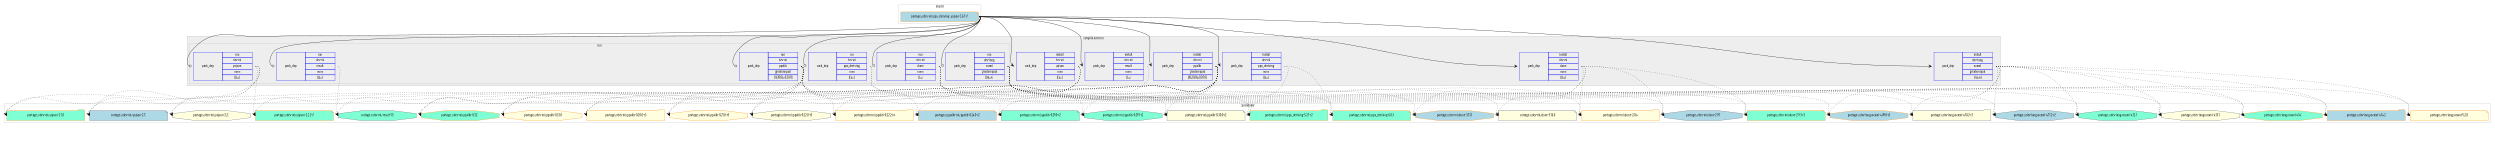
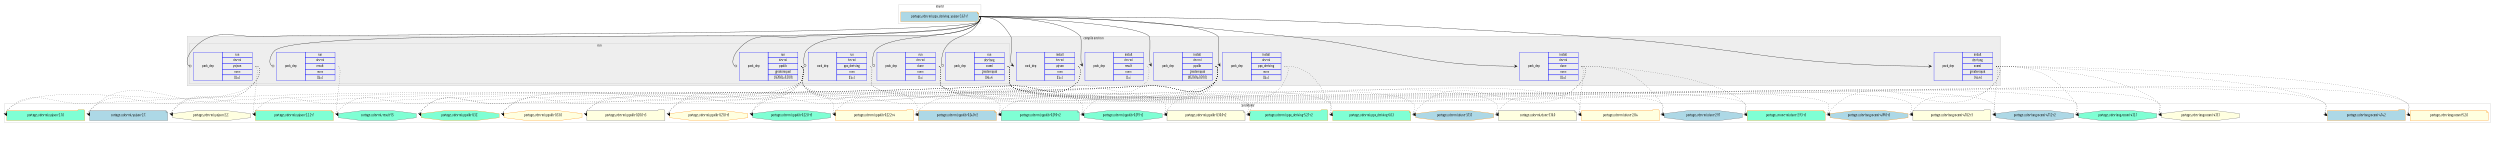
node "portage://dev-ml/ppxlib-0.20.0-r3": color darkorange -> gray40
node "portage://dev-ml/ppxlib-0.22.0-r5": fillcolor lightyellow -> aquamarine
node "portage://ppxlib-ml/ppxlib-0.24.0-r2": label "portage://ppxlib-ml/ppxlib-0.24.0-r2" -> "portage://dev-ml/ppxlib-0.24.0-r2"
node "portage://dev-ml/dune-2.9.3-r3": label "portage://dev-ml/dune-2.9.3-r3" -> "portage://none-ml/dune-2.9.3-r3"
node "portage://dev-lang/ocaml-4.14.1": removed
